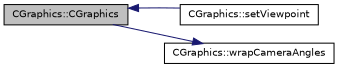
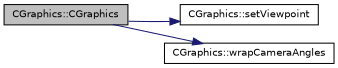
edge "CGraphics::setViewpoint" -> "CGraphics::CGraphics": reversed
